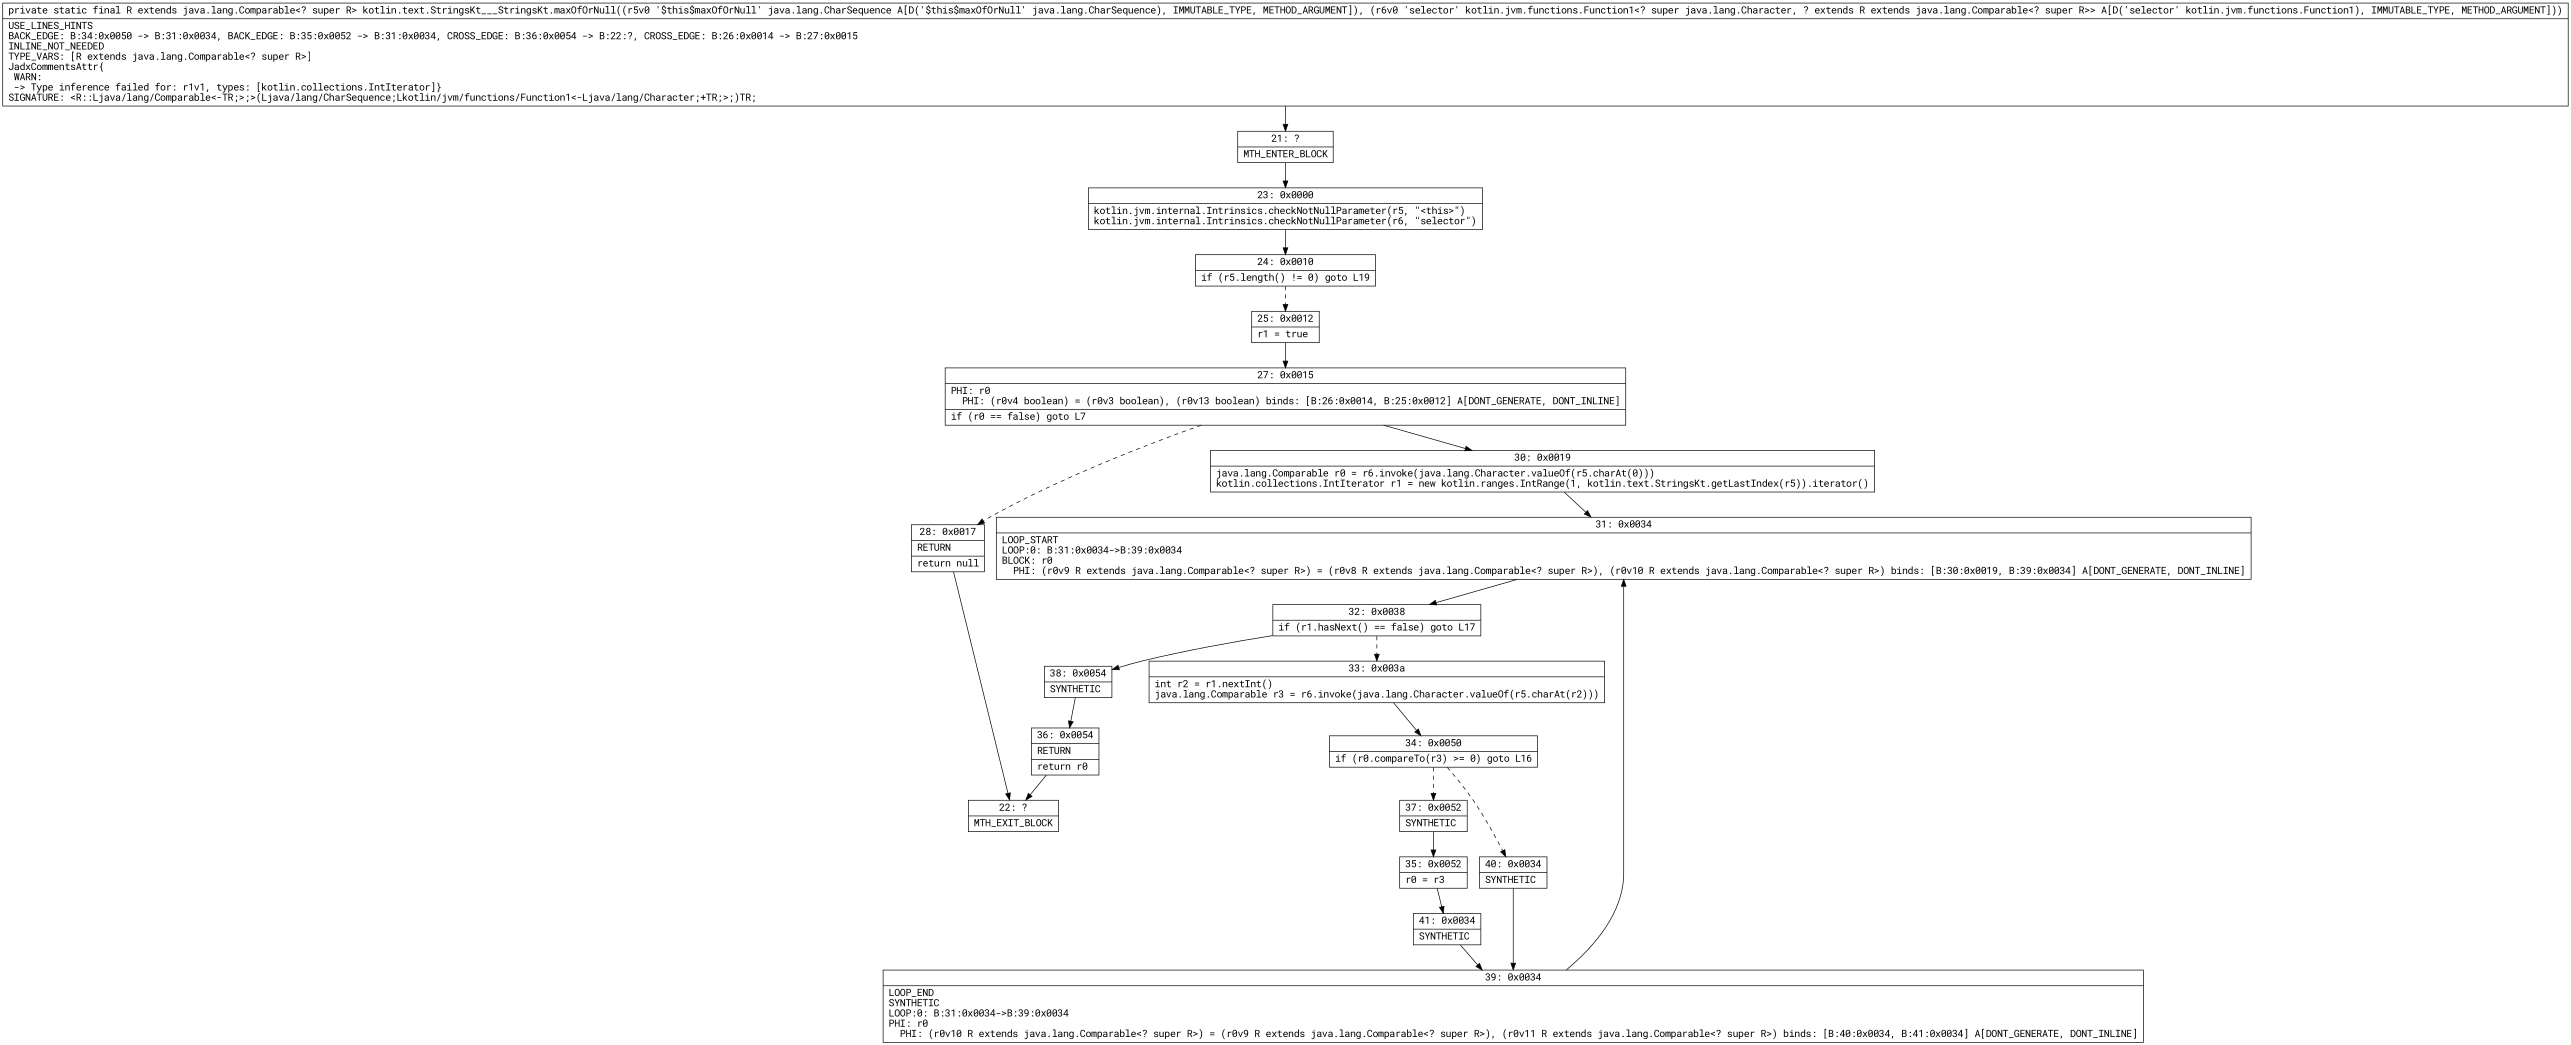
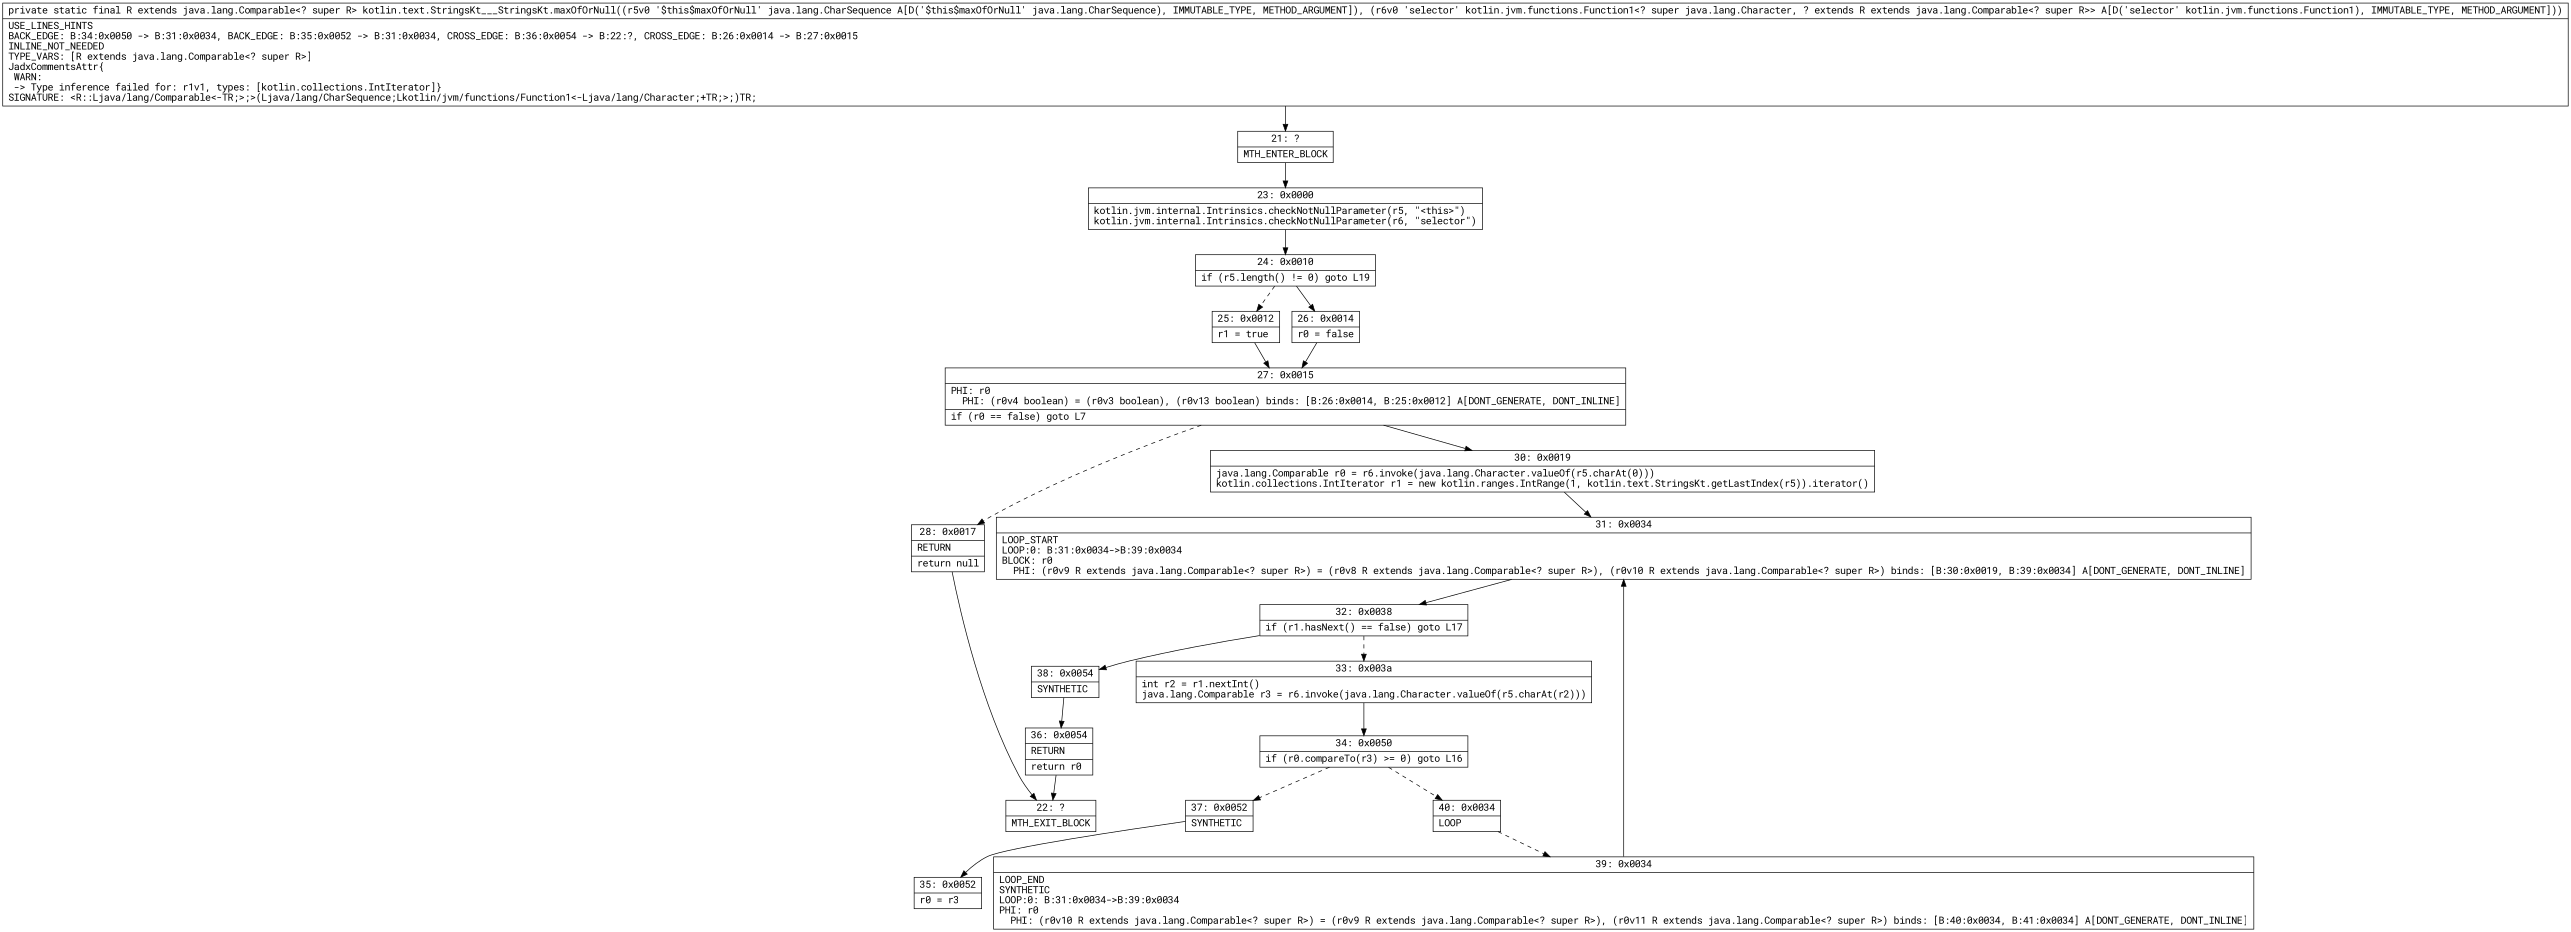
node "26: 0x0014": added
node "40: 0x0034": text "SYNTHETIC" -> "LOOP"
edge "40: 0x0034" -> "39: 0x0034": style solid -> dashed
node "41: 0x0034": removed
